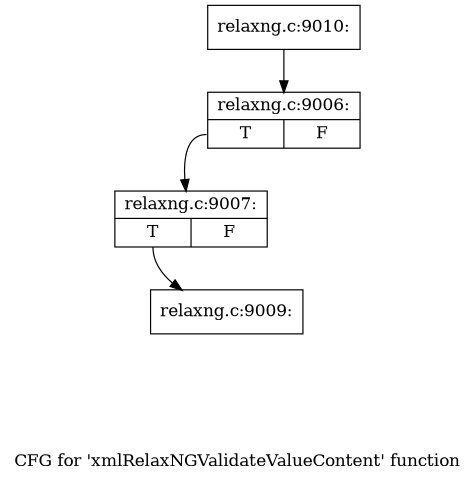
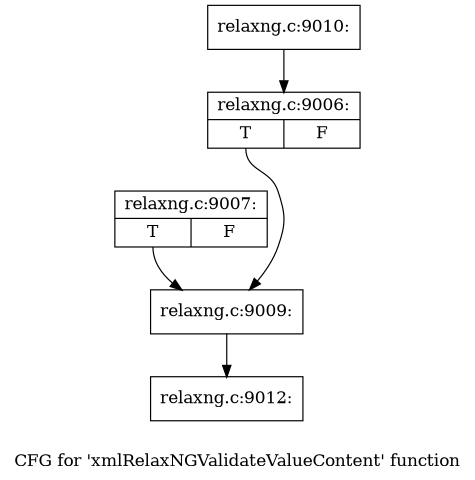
edge "relaxng.c:9006:" -> "relaxng.c:9007:": now "relaxng.c:9006:" -> "relaxng.c:9009:"
node "relaxng.c:9012:": added
